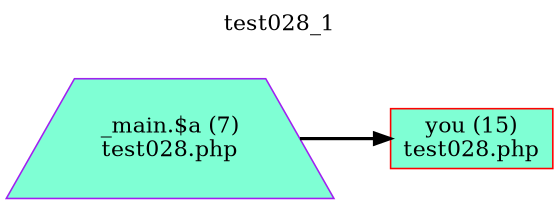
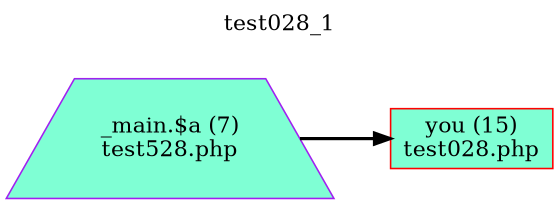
node "_main.$a (7) test028.php": label "_main.$a (7) test028.php" -> "_main.$a (7) test528.php"
